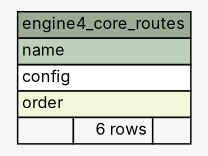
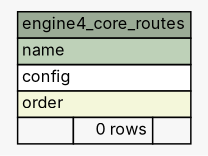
node "engine4_core_routes": text "6 rows" -> "0 rows"
